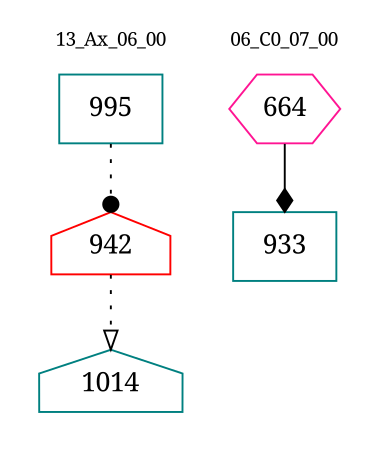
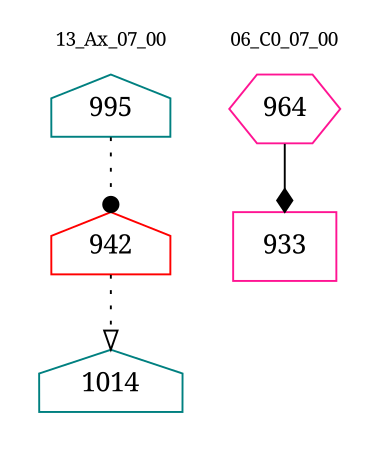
cluster "13_Ax_06_00": label "13_Ax_06_00" -> "13_Ax_07_00"
node "995": shape box -> house
node "664": label "664" -> "964"
node "933": color teal -> deeppink
